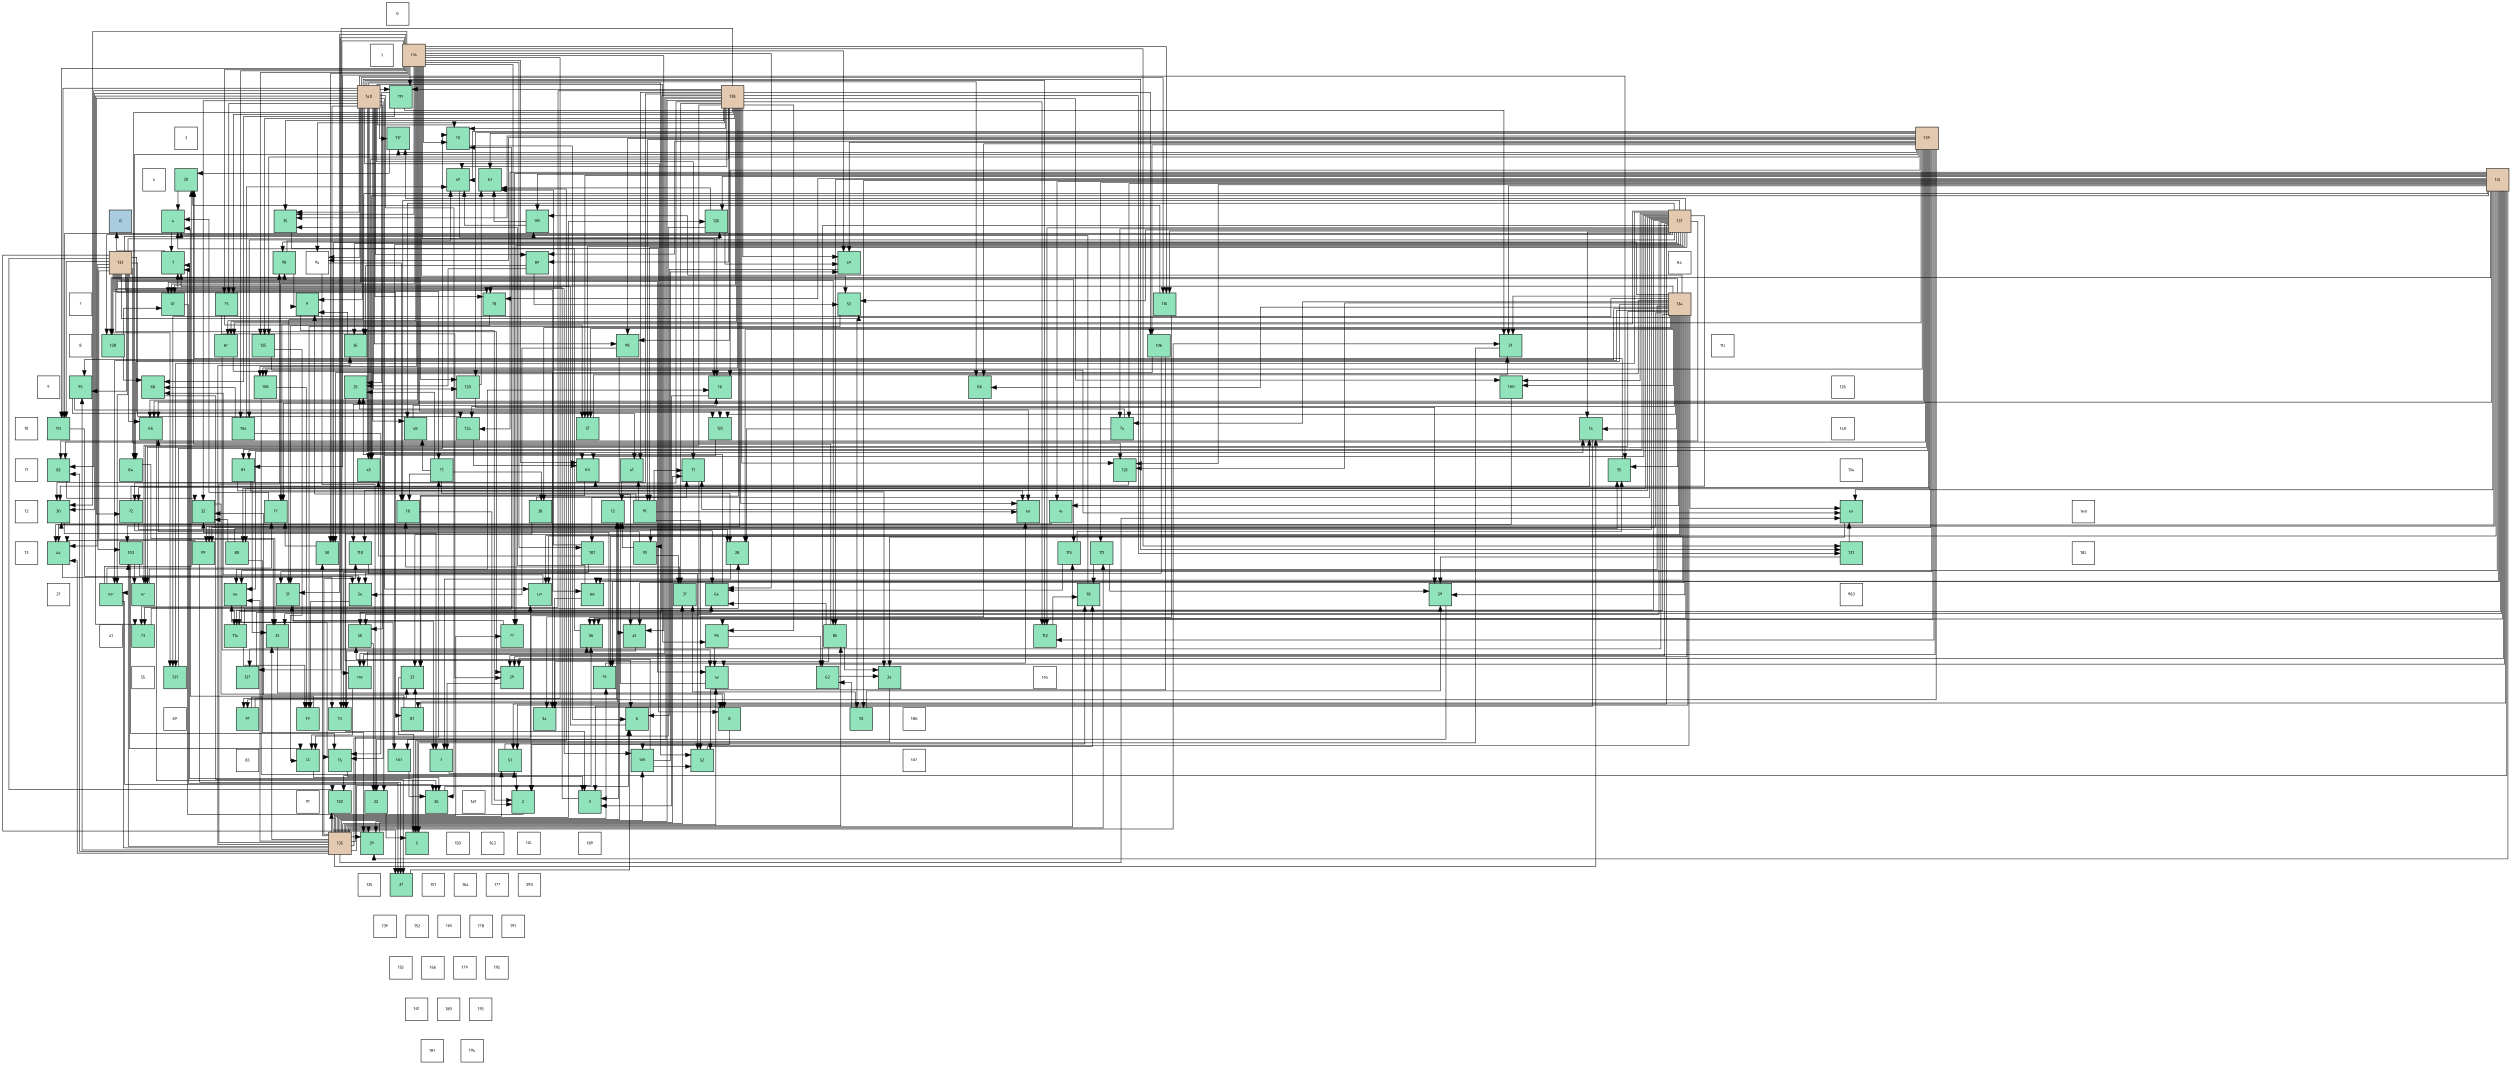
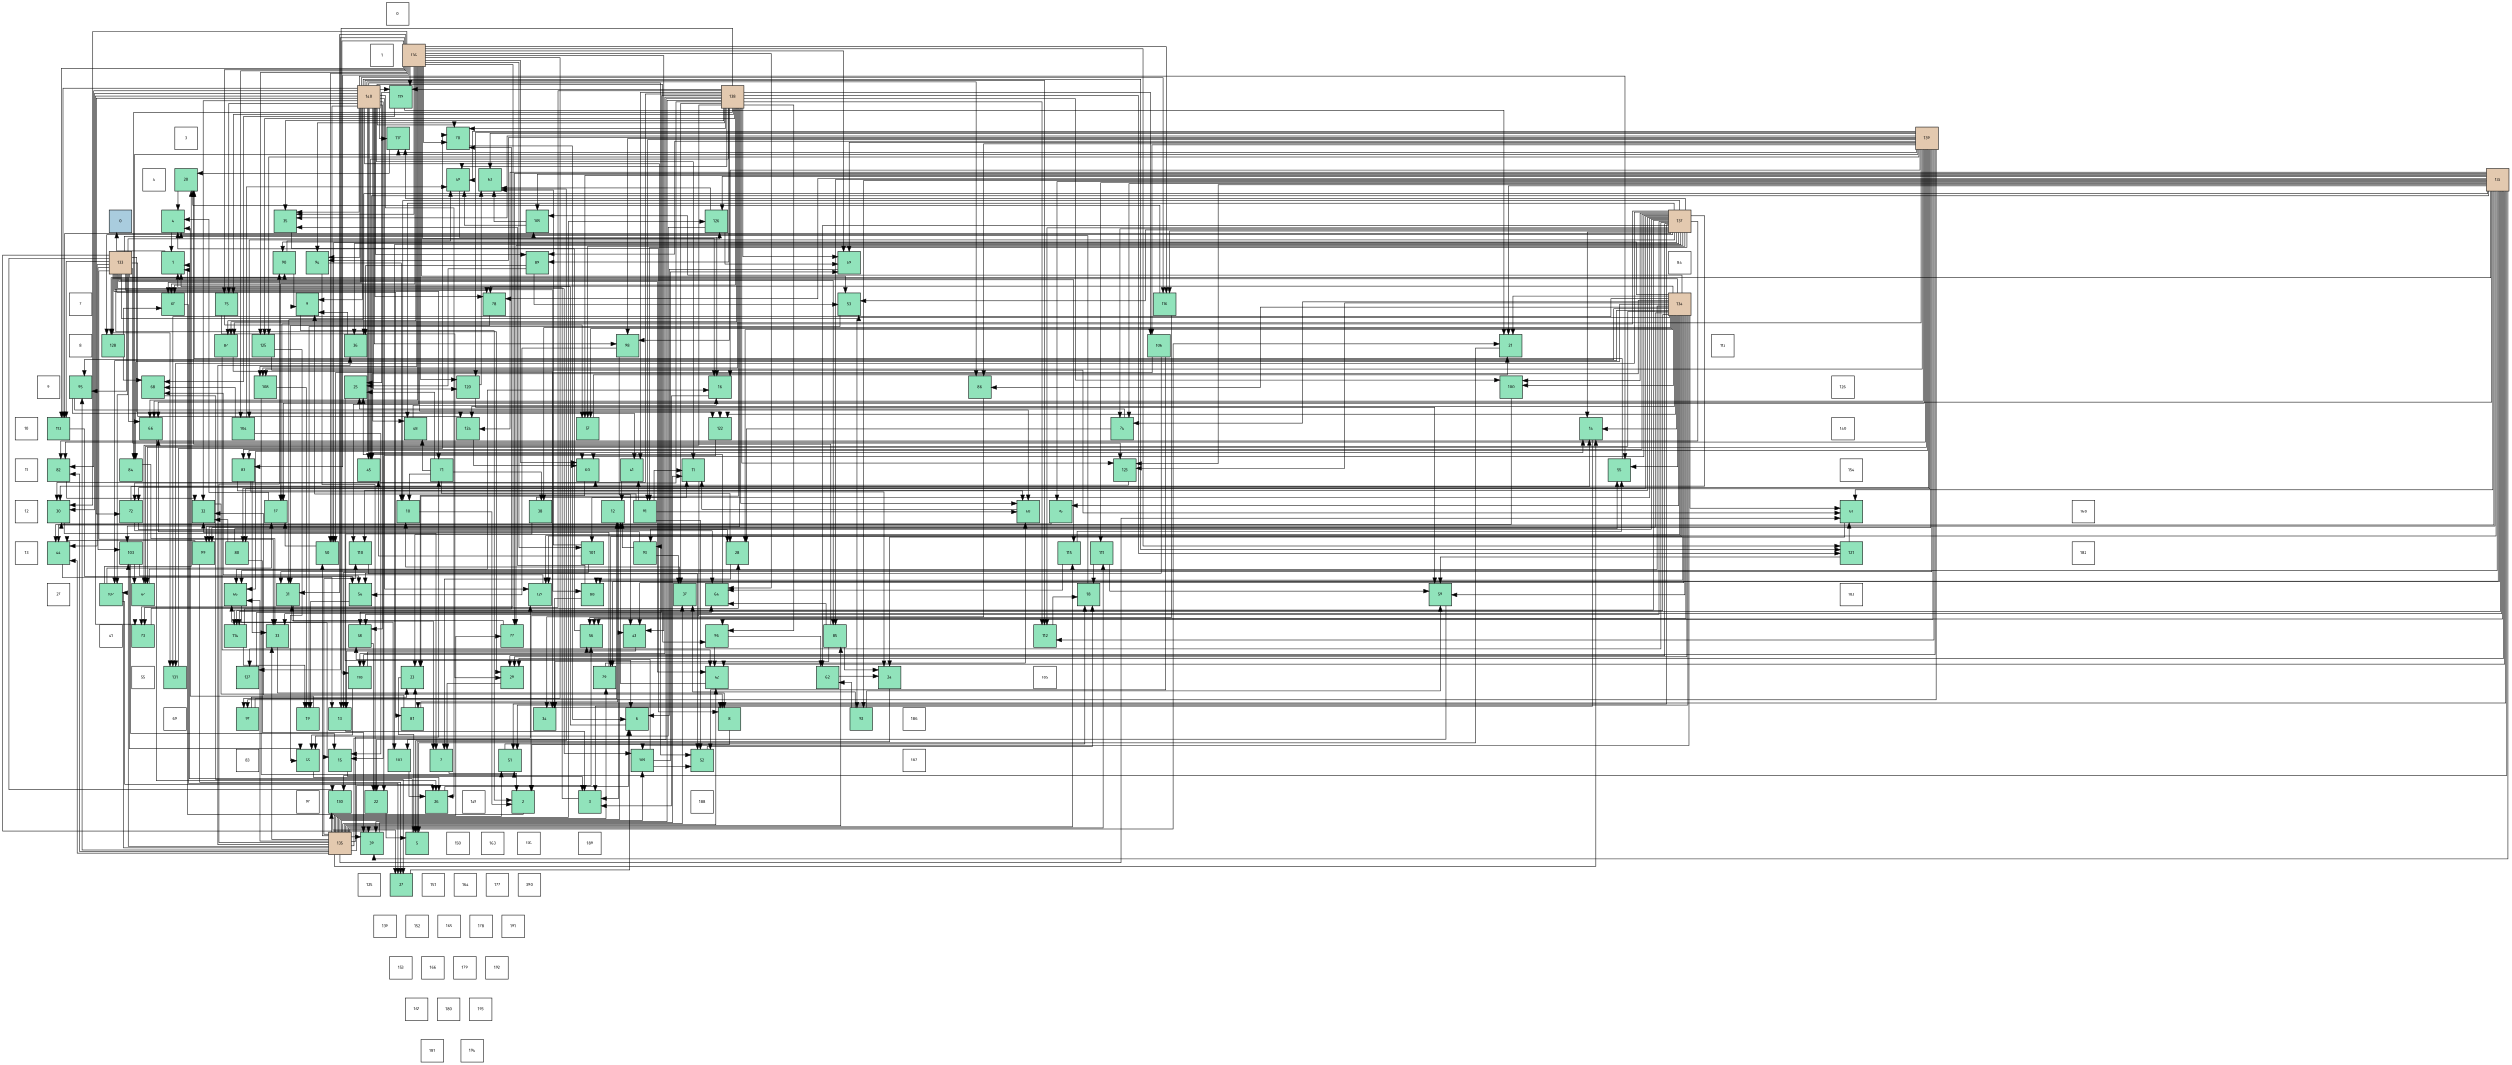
node "94": fillcolor #ffffff -> #91e3bb
node "983": label "983" -> "183"
node "188": added
